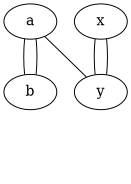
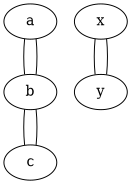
edge "a" -- "y": removed
node "c": added
